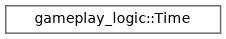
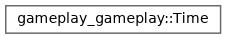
node "gameplay_logic::Time": label "gameplay_logic::Time" -> "gameplay_gameplay::Time"
